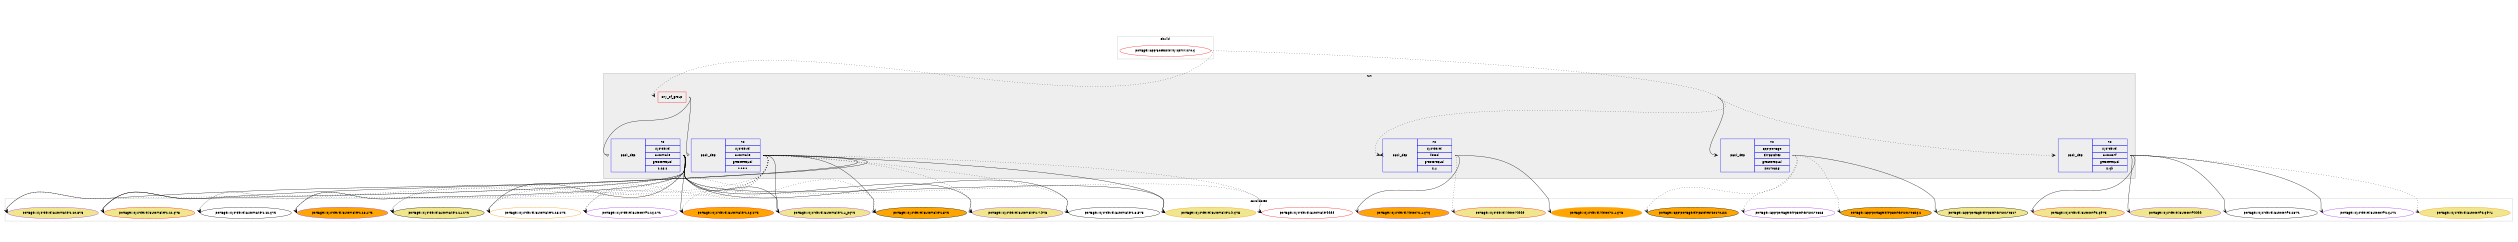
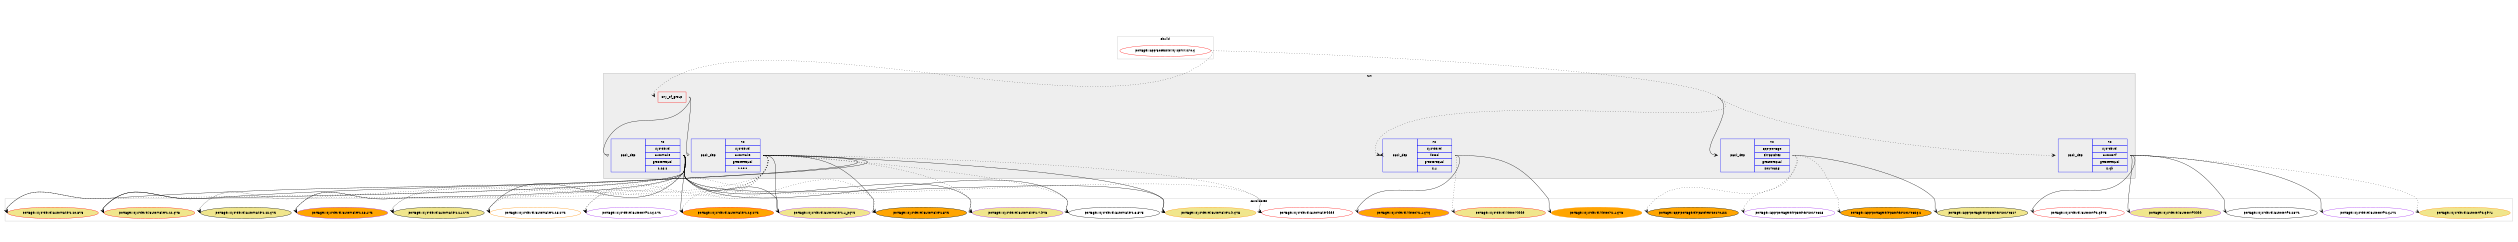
node "portage://sys-devel/automake-1.10.3-r3": color purple -> red
node "portage://sys-devel/automake-1.12.6-r2": fillcolor white -> khaki
node "portage://sys-devel/autoconf-2.69-r5": fillcolor khaki -> white
